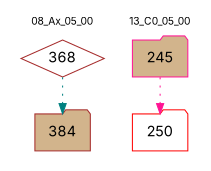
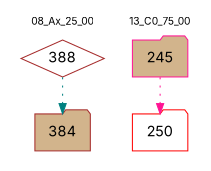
cluster "08_Ax_05_00": label "08_Ax_05_00" -> "08_Ax_25_00"
cluster "13_C0_05_00": label "13_C0_05_00" -> "13_C0_75_00"
node "368": label "368" -> "388"
